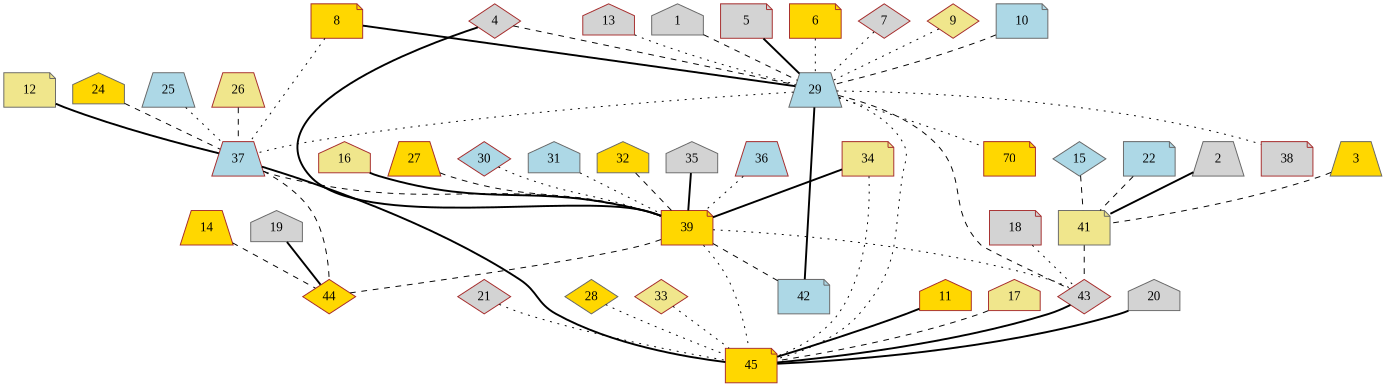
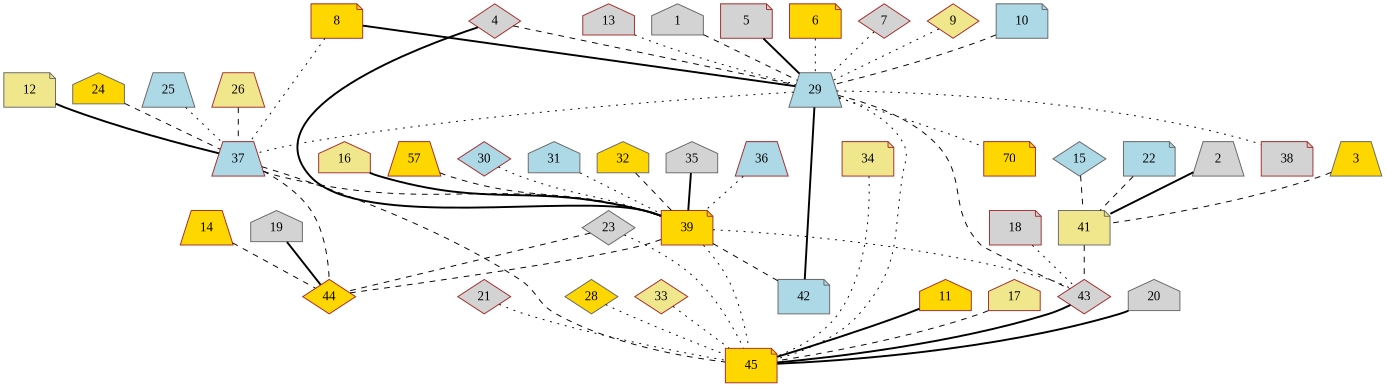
node "27": label "27" -> "57"
edge "34" -- "39": removed
node "23": added
edge "37" -- "45": style bold -> dashed
